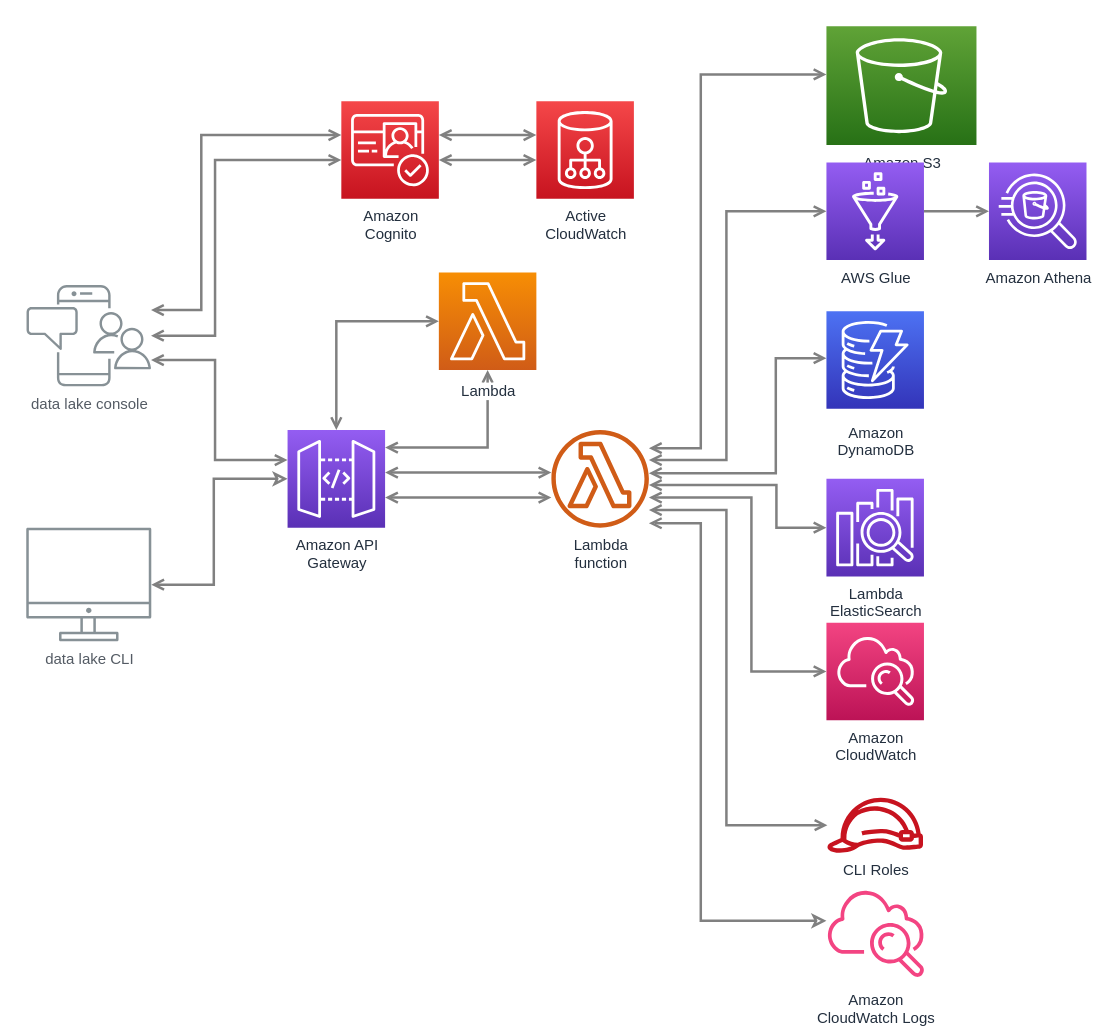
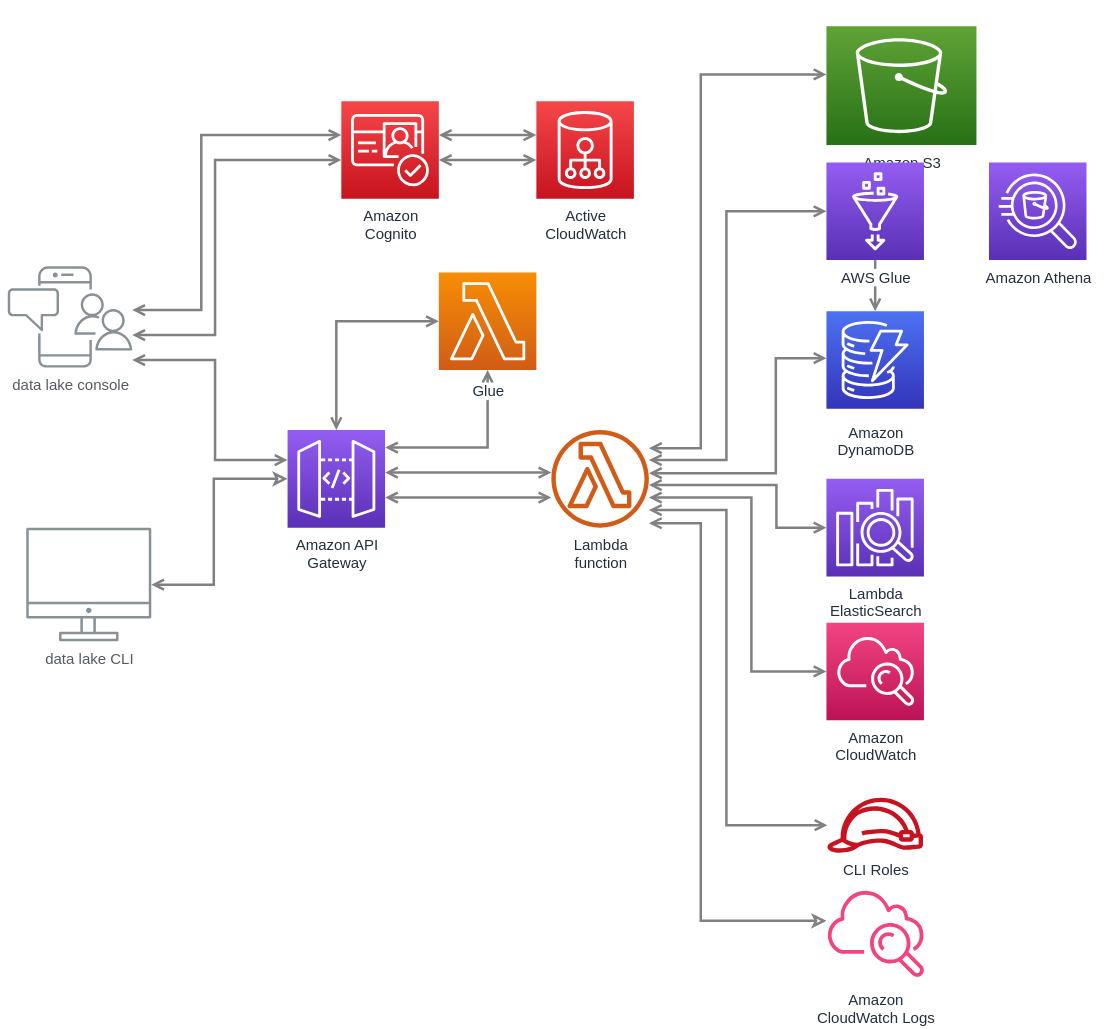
edge "AWS Glue" -> "Amazon Athena": now "AWS Glue" -> "Amazon DynamoDB"
node "data lake console": moved (89, 336) -> (70, 317)
node "Lambda": label "Lambda" -> "Glue"
